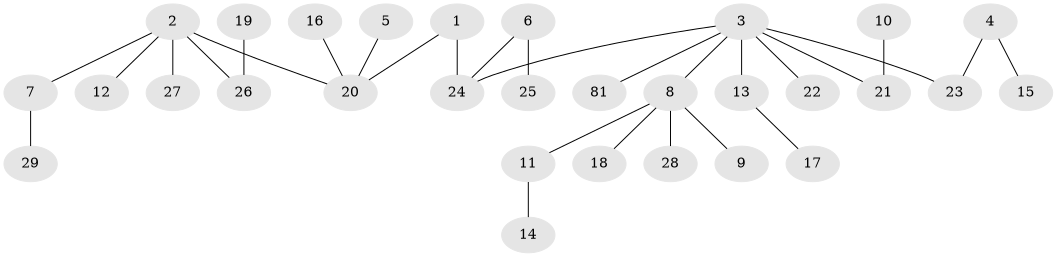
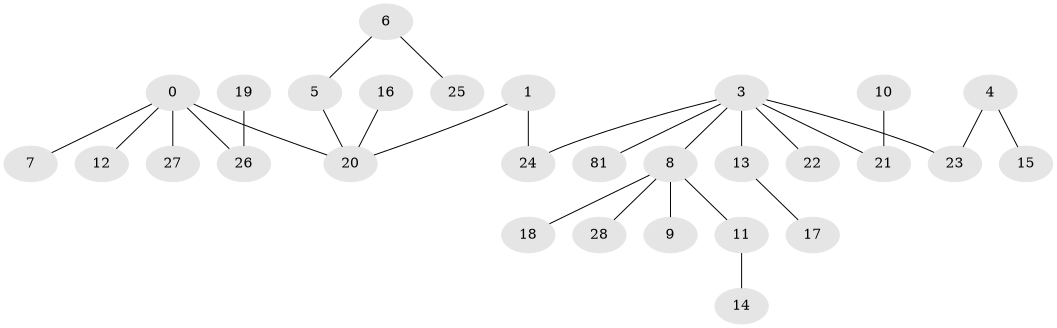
node "2": label "2" -> "0"
edge "6" -- "24": now "6" -- "5"
node "29": removed
